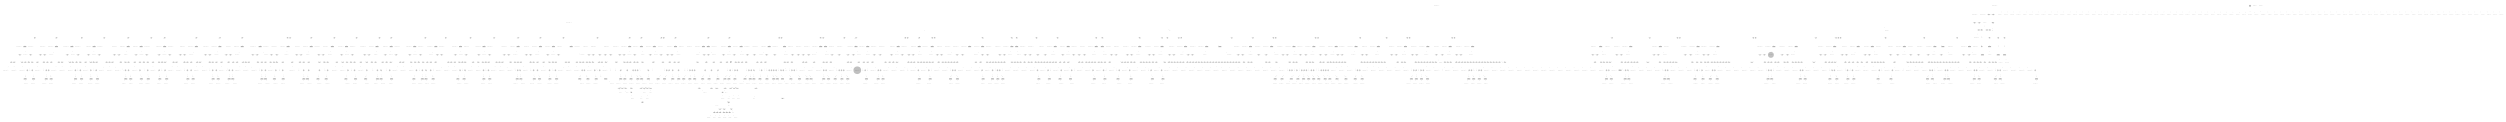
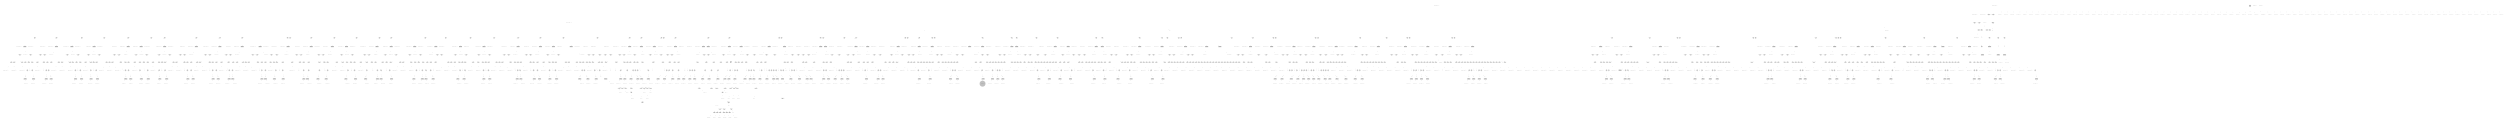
node "( true ( cell 6 3 1 b ) )": fillcolor grey -> white
node "( legal white ( mark 9 2 3 ) )": fillcolor grey -> white
node "( true ( cell 3 3 1 o ) )": fillcolor white -> grey
